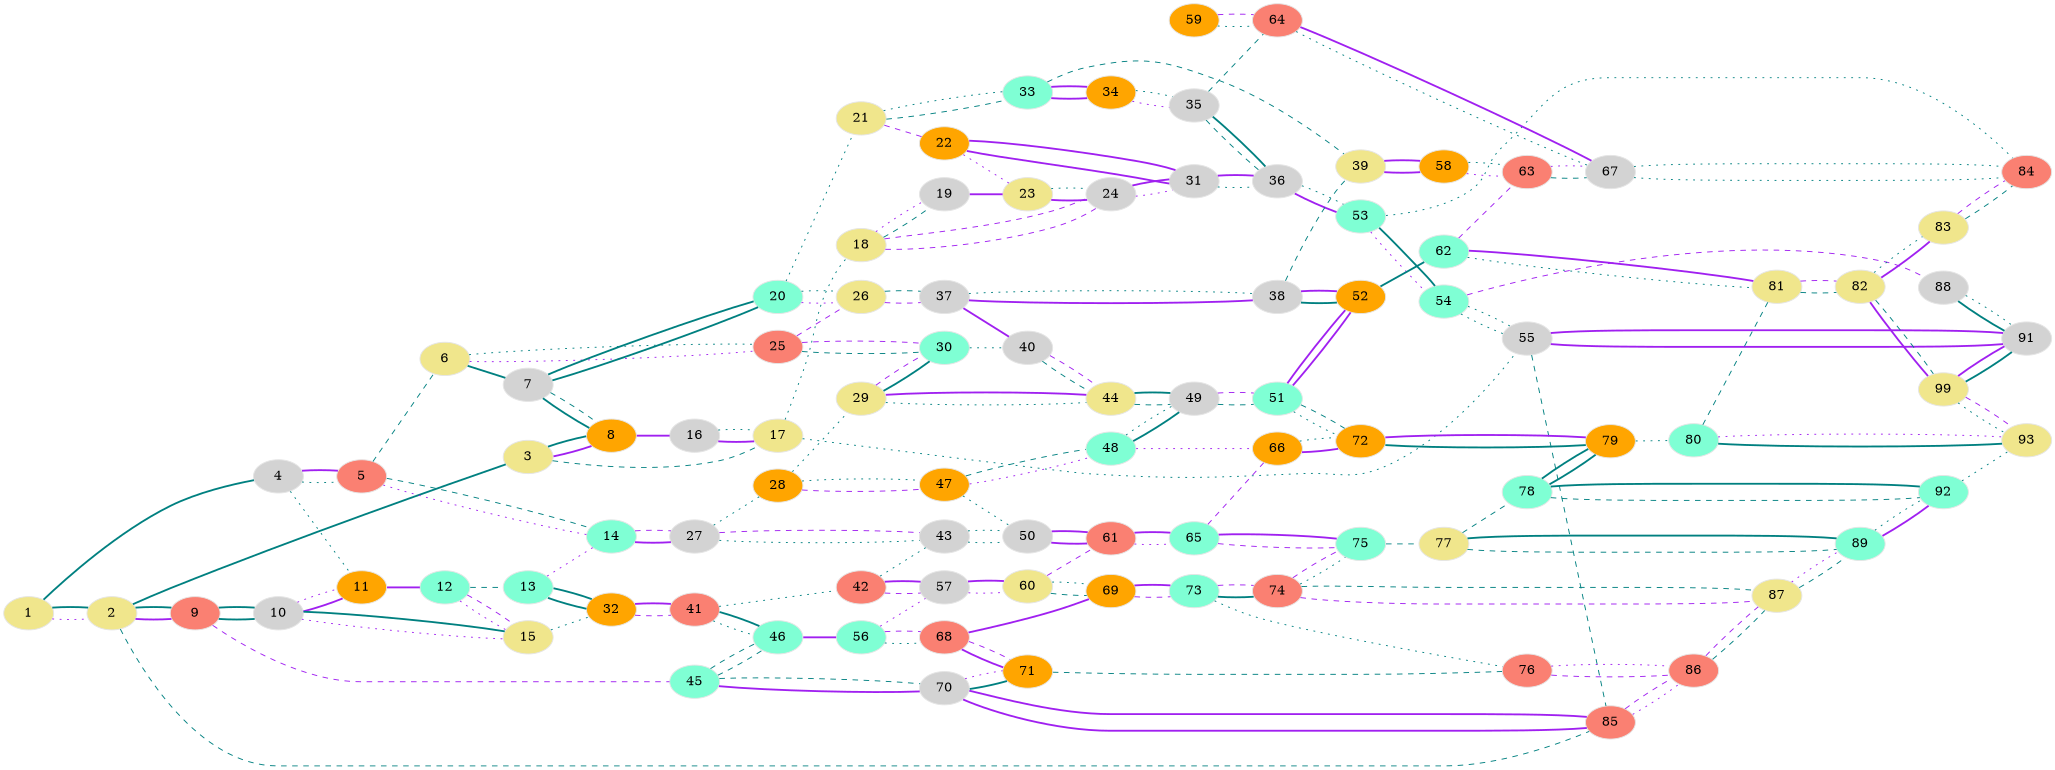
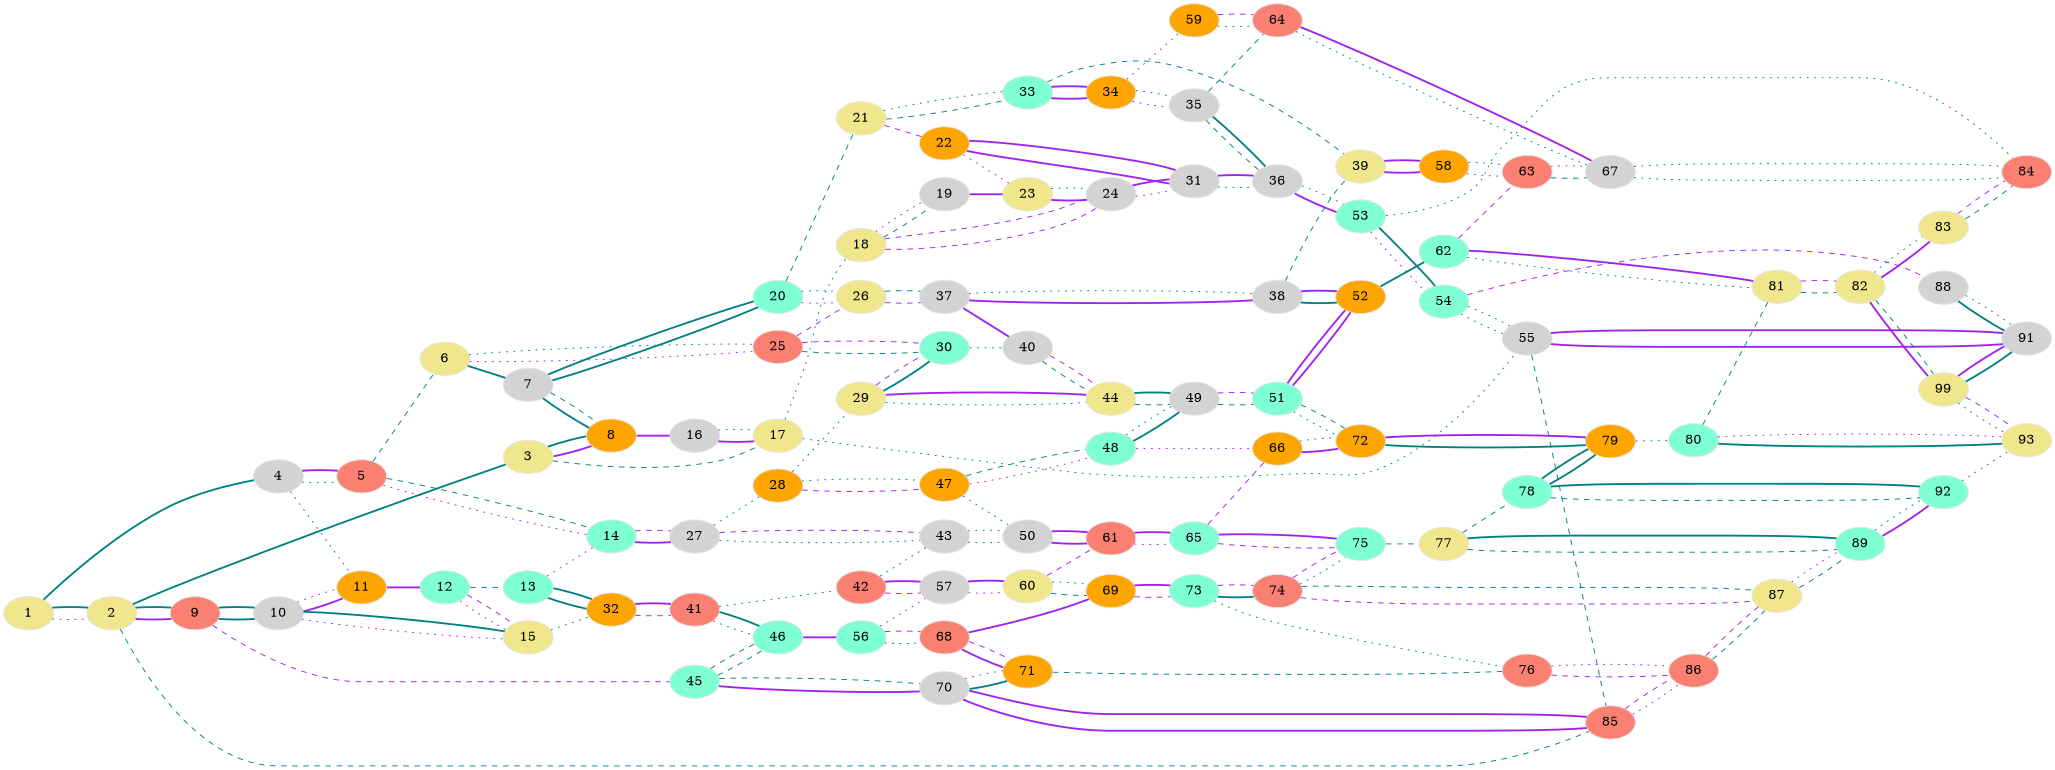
edge "59" -- "34": added
edge "21" -- "20": style dotted -> dashed
